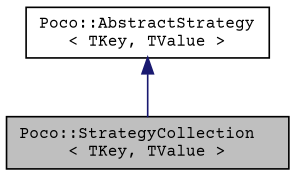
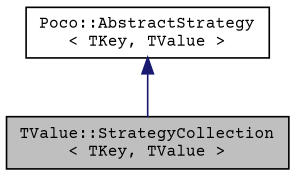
node "Poco::StrategyCollection < TKey, TValue >": label "Poco::StrategyCollection < TKey, TValue >" -> "TValue::StrategyCollection < TKey, TValue >"
